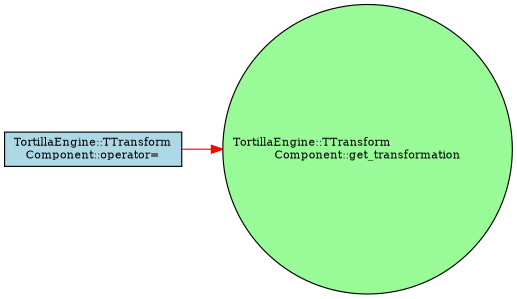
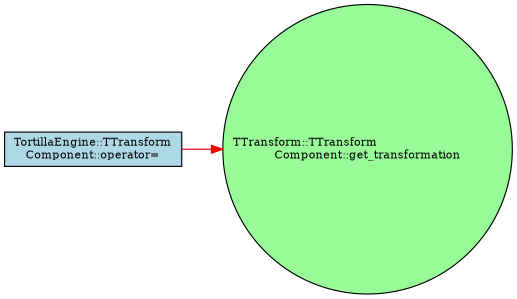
node "TortillaEngine::TTransform Component::get_transformation": label "TortillaEngine::TTransform Component::get_transformation" -> "TTransform::TTransform Component::get_transformation"
